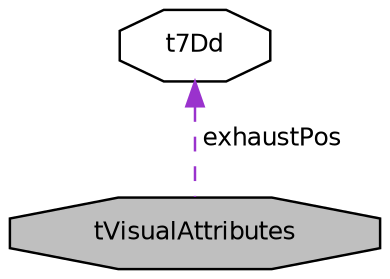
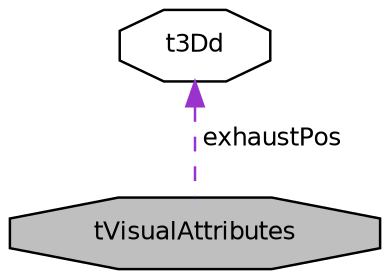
node "t7Dd": label "t7Dd" -> "t3Dd"
